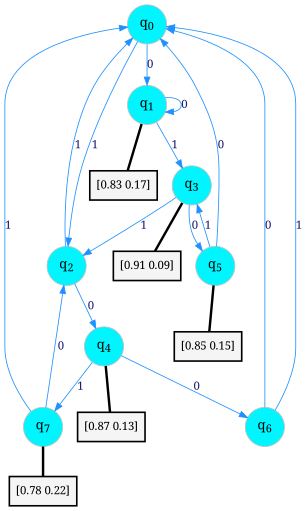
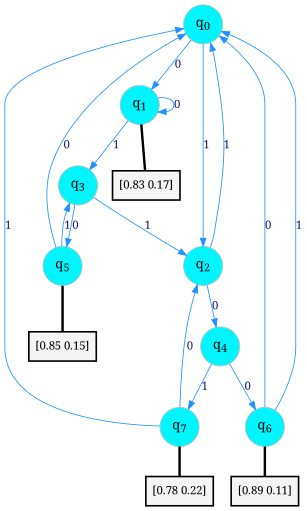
node "[0.91 0.09]": removed
node "[0.87 0.13]": removed
node "[0.89 0.11]": added
